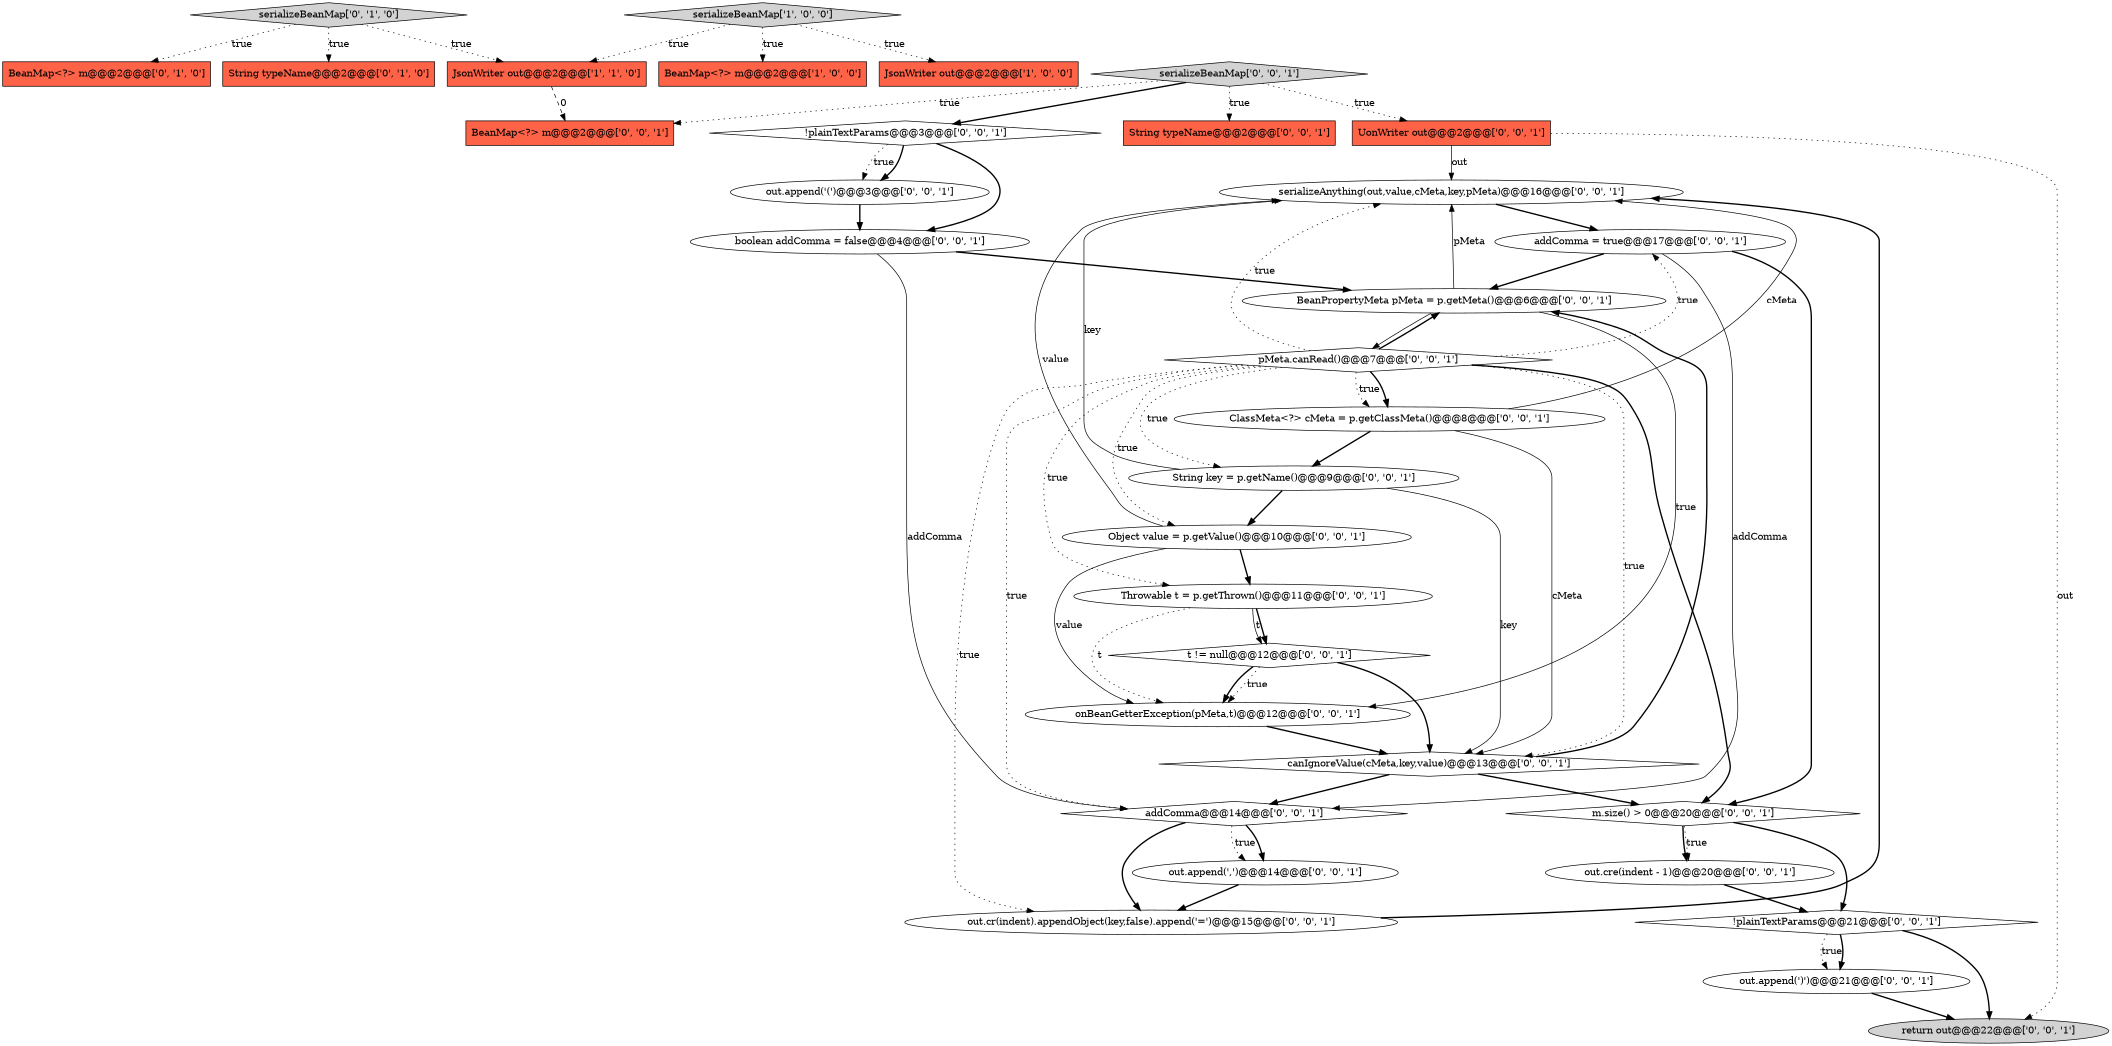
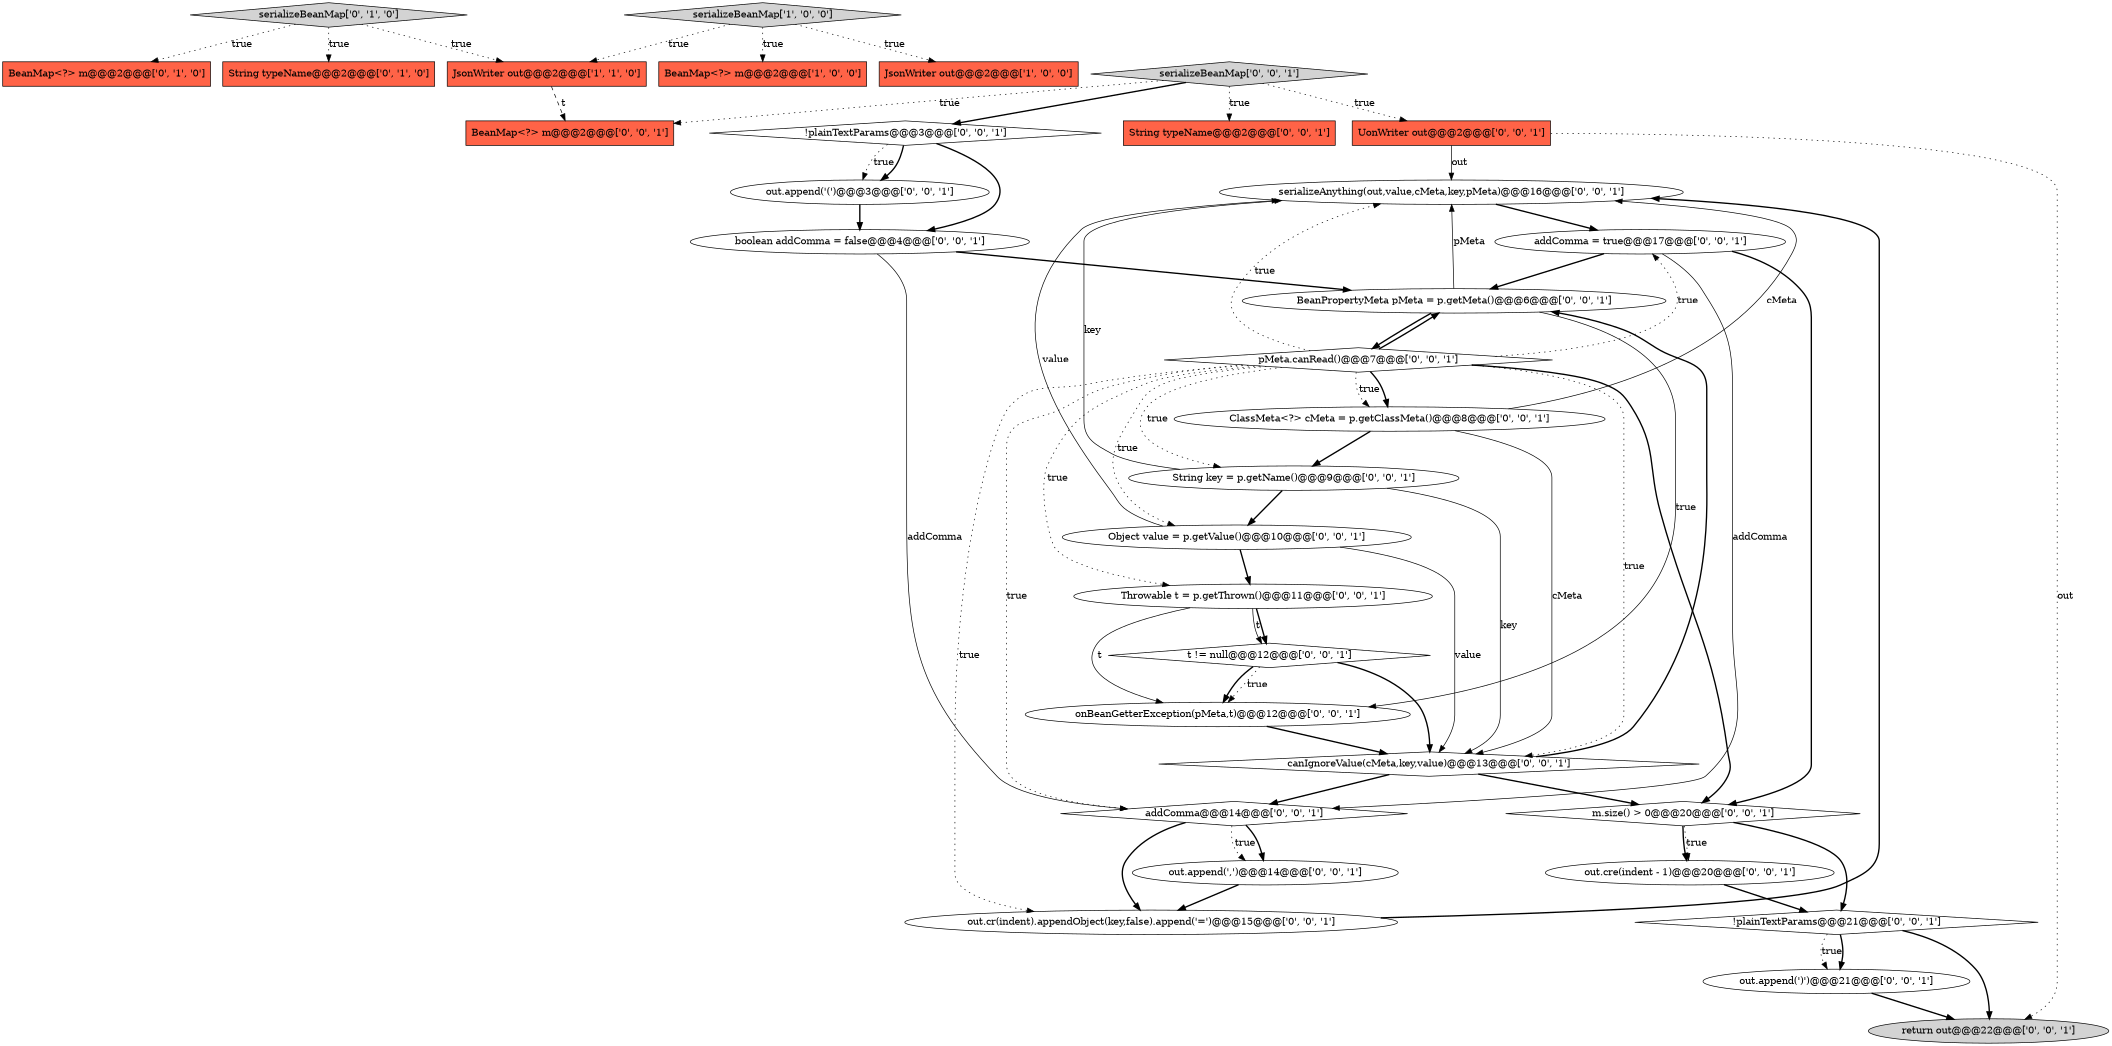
edge "JsonWriter out@@@2@@@['1', '1', '0']" -> "BeanMap<?> m@@@2@@@['0', '0', '1']": label "0" -> "t"
edge "BeanPropertyMeta pMeta = p.getMeta()@@@6@@@['0', '0', '1']" -> "pMeta.canRead()@@@7@@@['0', '0', '1']": style solid -> bold
edge "Object value = p.getValue()@@@10@@@['0', '0', '1']" -> "onBeanGetterException(pMeta,t)@@@12@@@['0', '0', '1']": now "Object value = p.getValue()@@@10@@@['0', '0', '1']" -> "canIgnoreValue(cMeta,key,value)@@@13@@@['0', '0', '1']"
edge "Throwable t = p.getThrown()@@@11@@@['0', '0', '1']" -> "onBeanGetterException(pMeta,t)@@@12@@@['0', '0', '1']": style dotted -> solid
